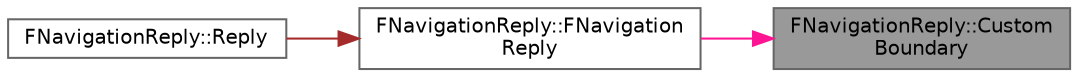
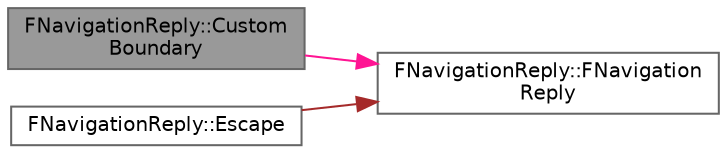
node "FNavigationReply::Reply": label "FNavigationReply::Reply" -> "FNavigationReply::Escape"
edge "FNavigationReply::FNavigation Reply" -> "FNavigationReply::Custom Boundary": reversed
